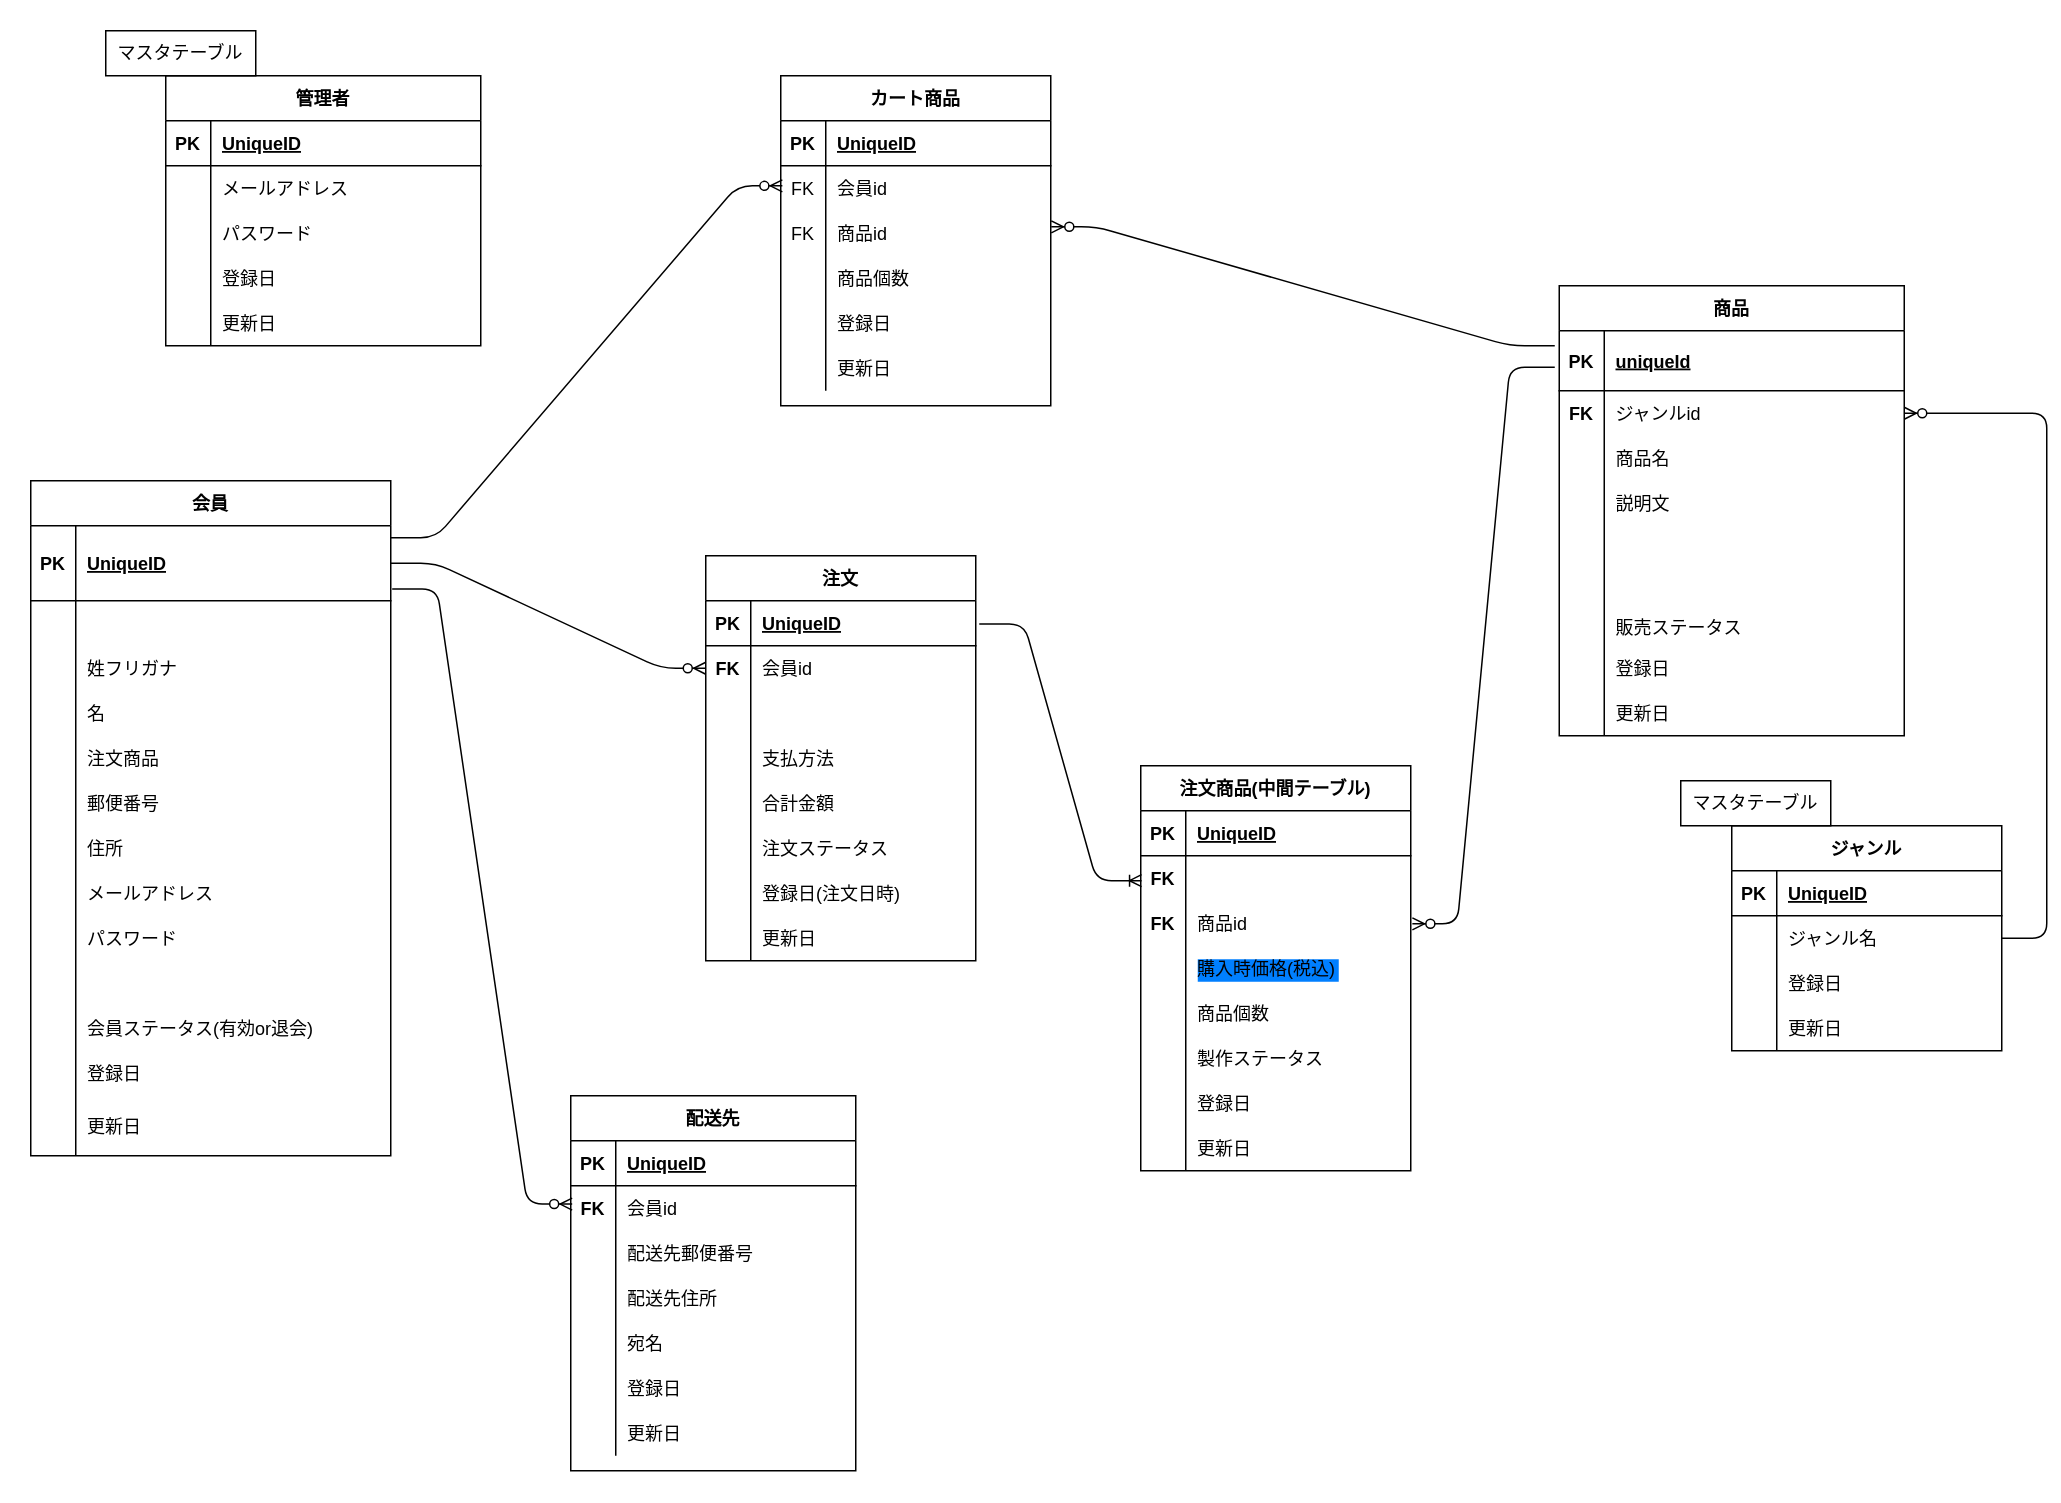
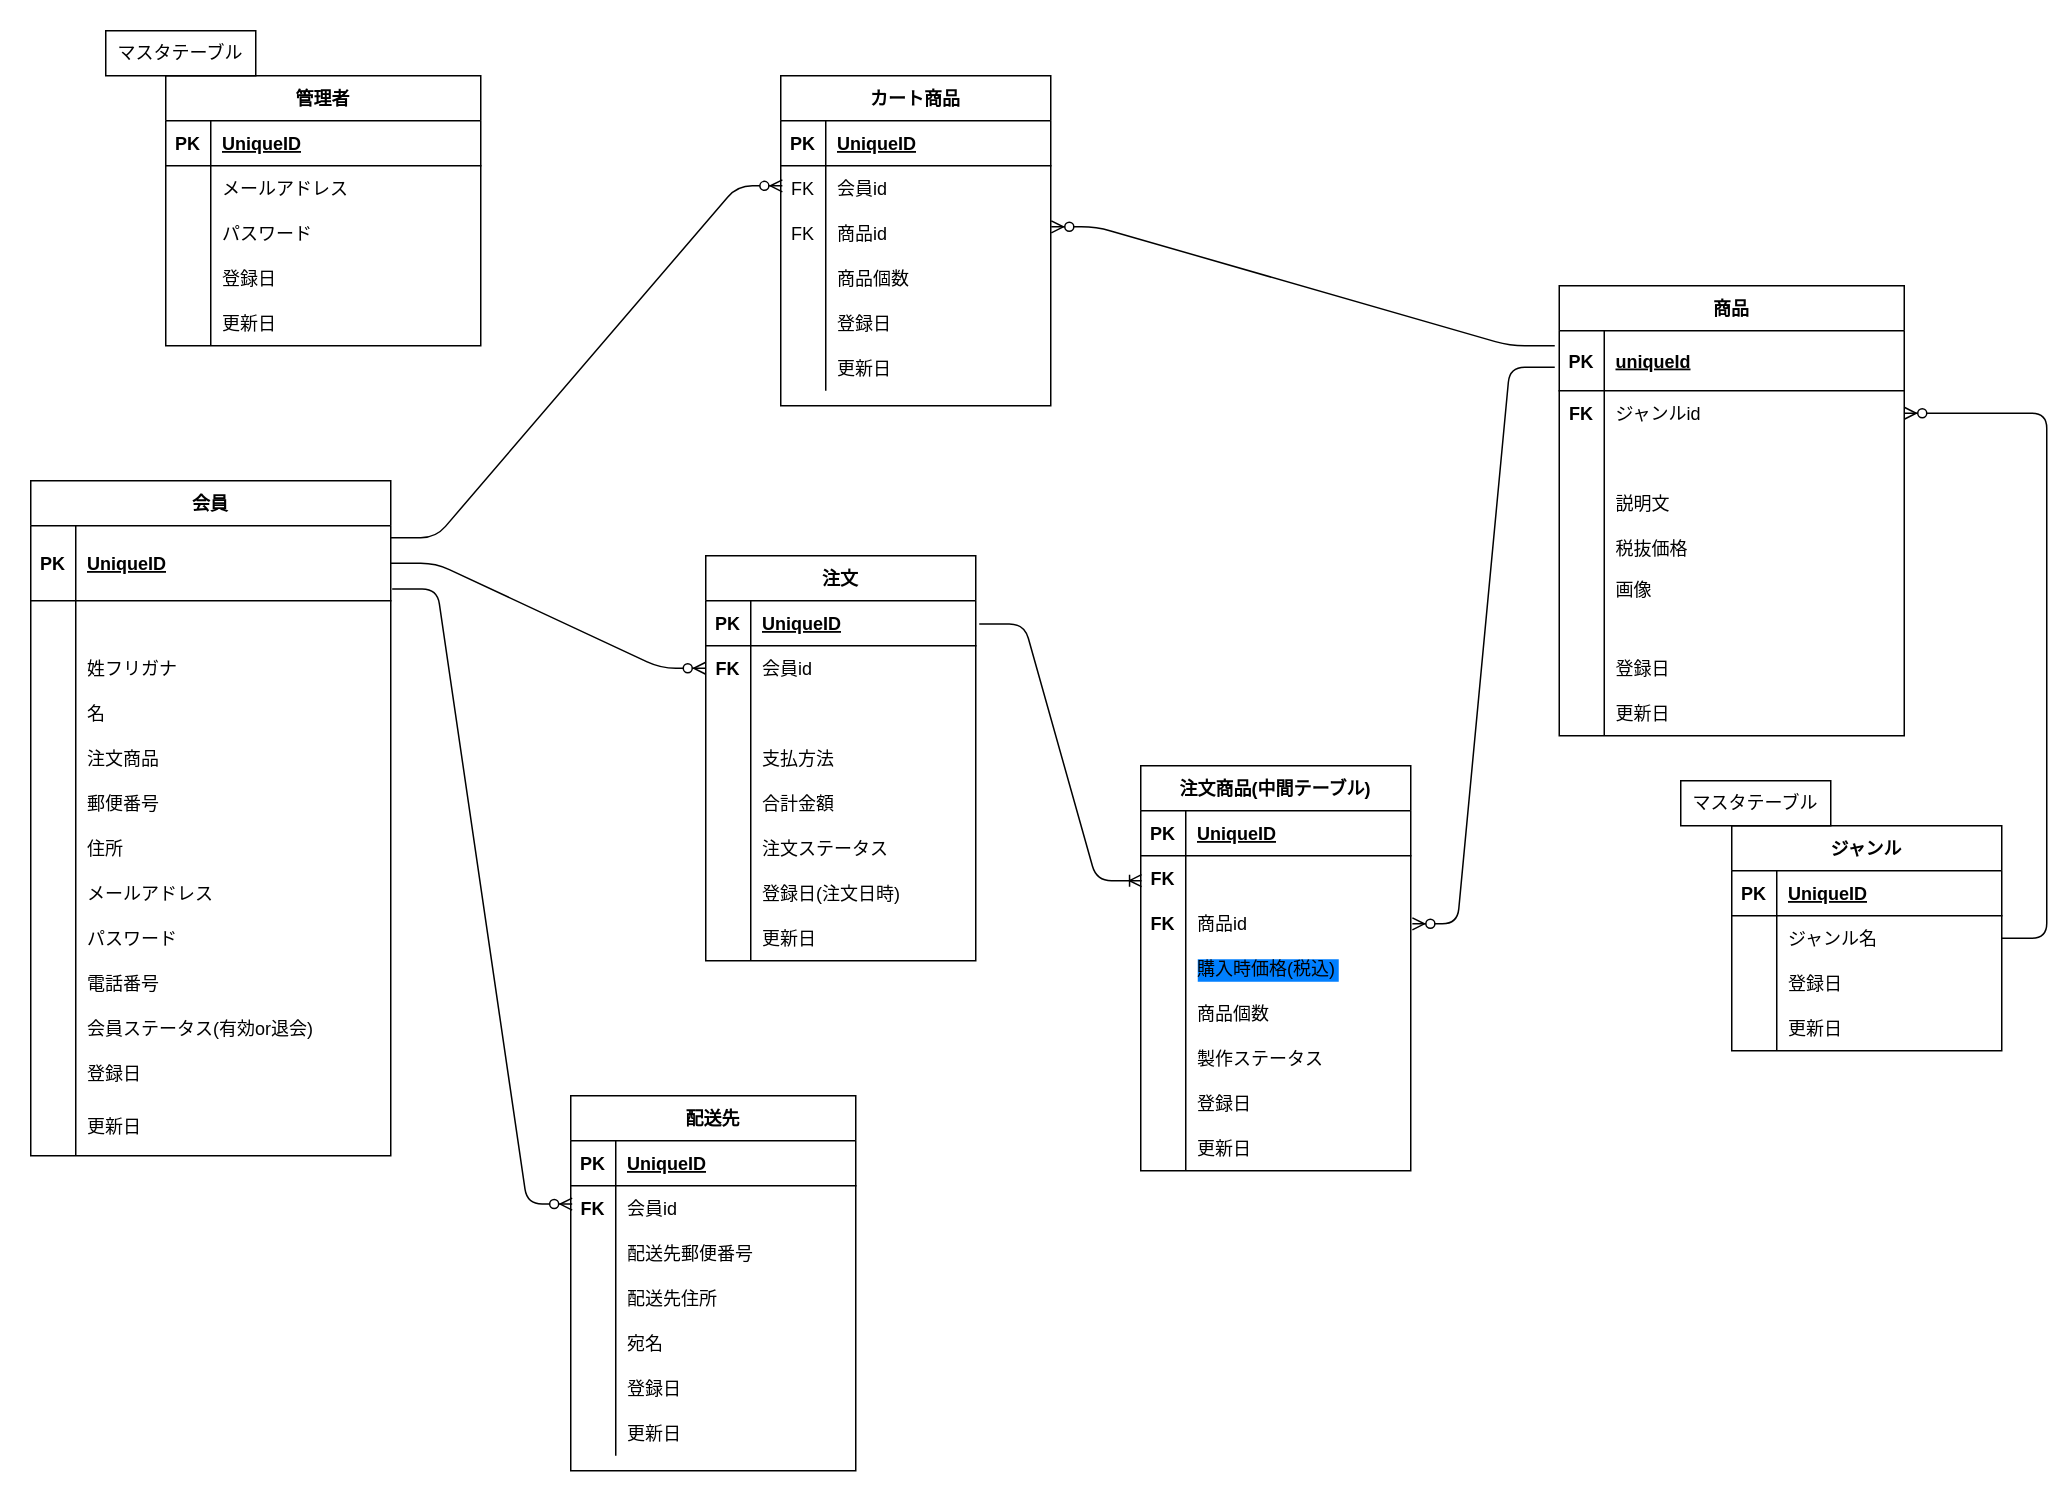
node "商品名": removed
node "税抜価格": added
node "画像": added
node "販売ステータス": removed
node "電話番号": added
